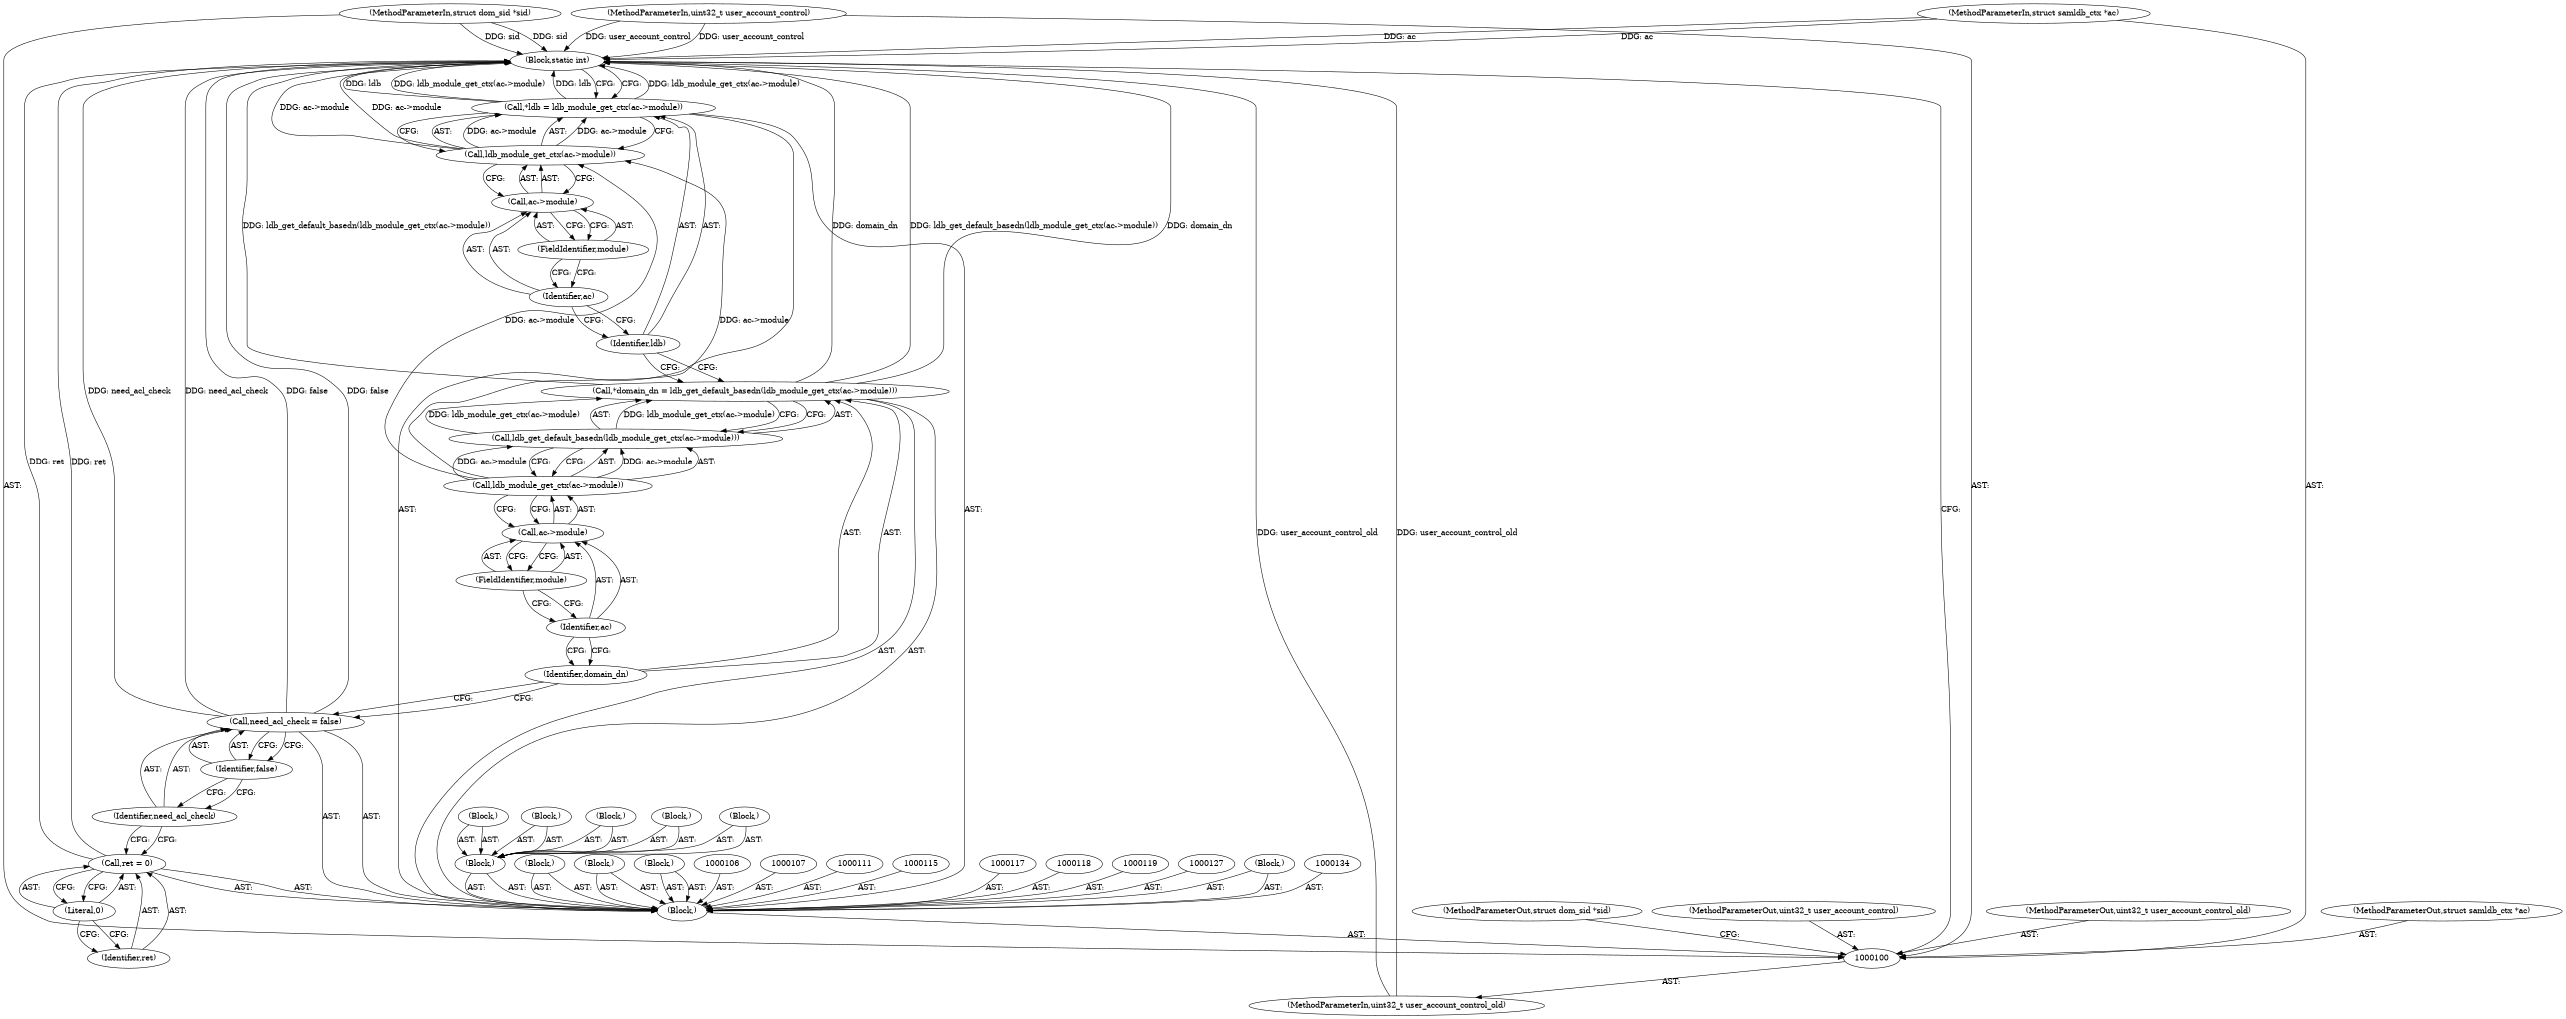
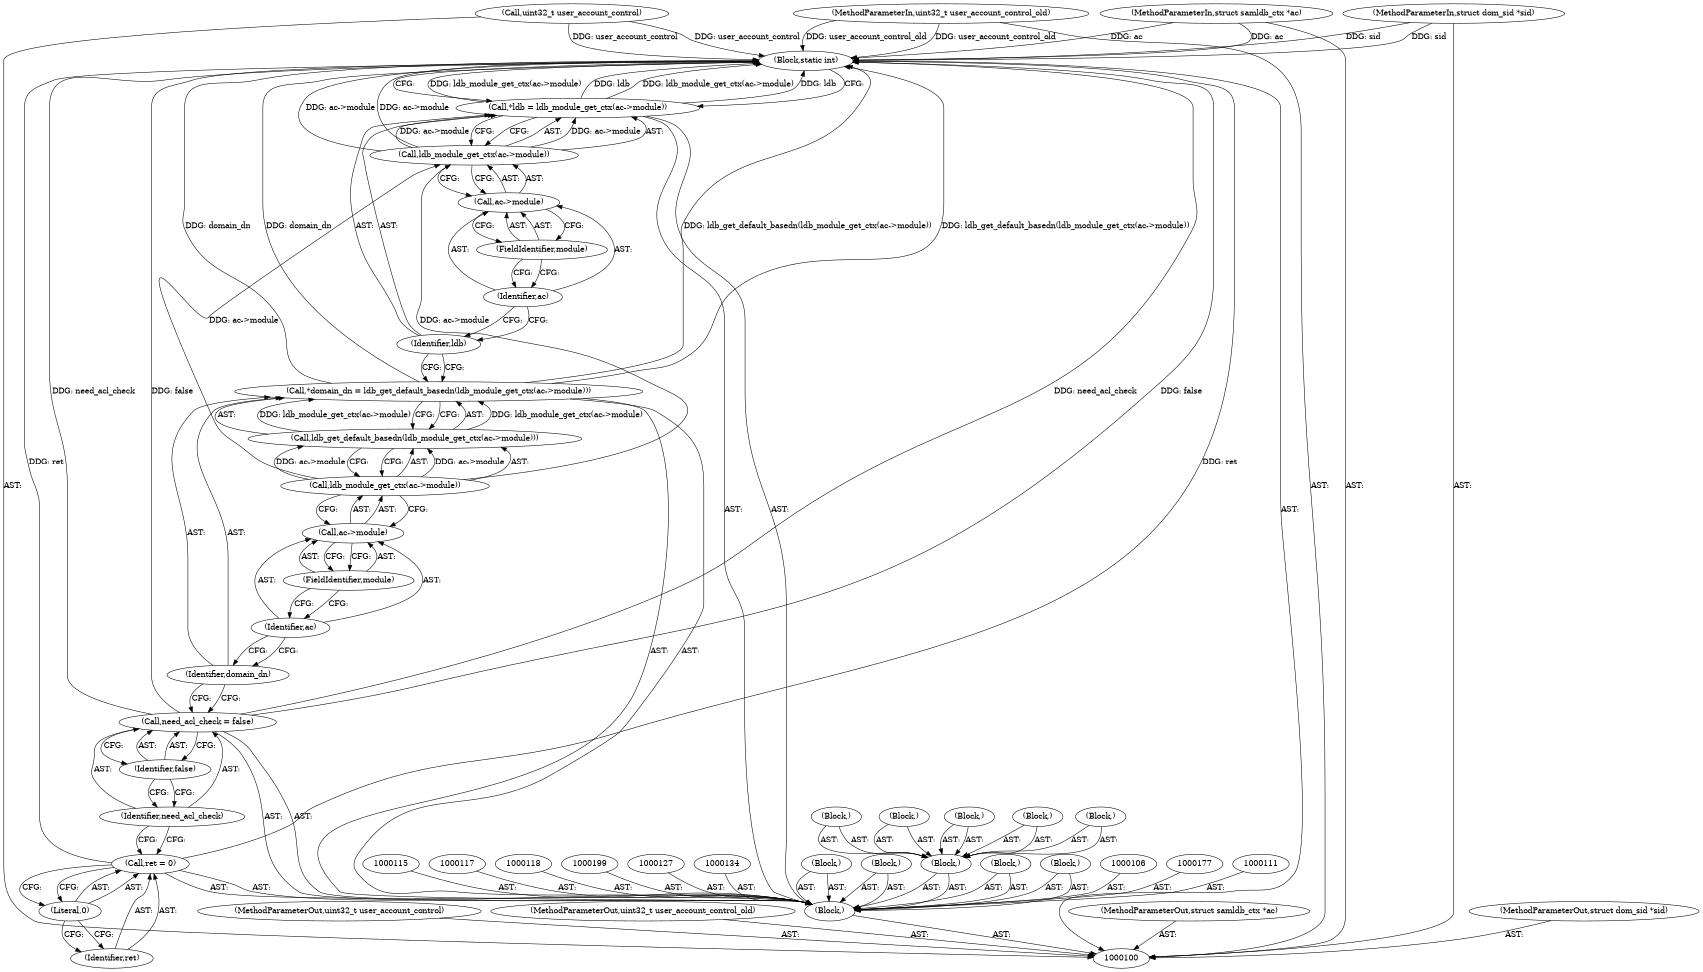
node "(MethodParameterIn,uint32_t user_account_control)": label "(MethodParameterIn,uint32_t user_account_control)" -> "(Call,uint32_t user_account_control)"
edge "(Block,static int)" -> "1000100": label "CFG: " -> "AST: "
node "1000107": label "1000107" -> "1000177"
node "1000119": label "1000119" -> "1000199"
edge "(MethodParameterOut,struct dom_sid *sid)" -> "1000100": label "CFG: " -> "AST: "
edge "1000100" -> "(MethodParameterIn,uint32_t user_account_control_old)": reversed
